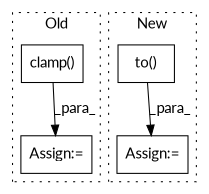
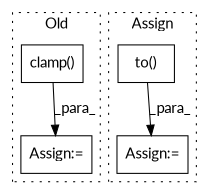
cluster "New": label "New" -> "Assign"
